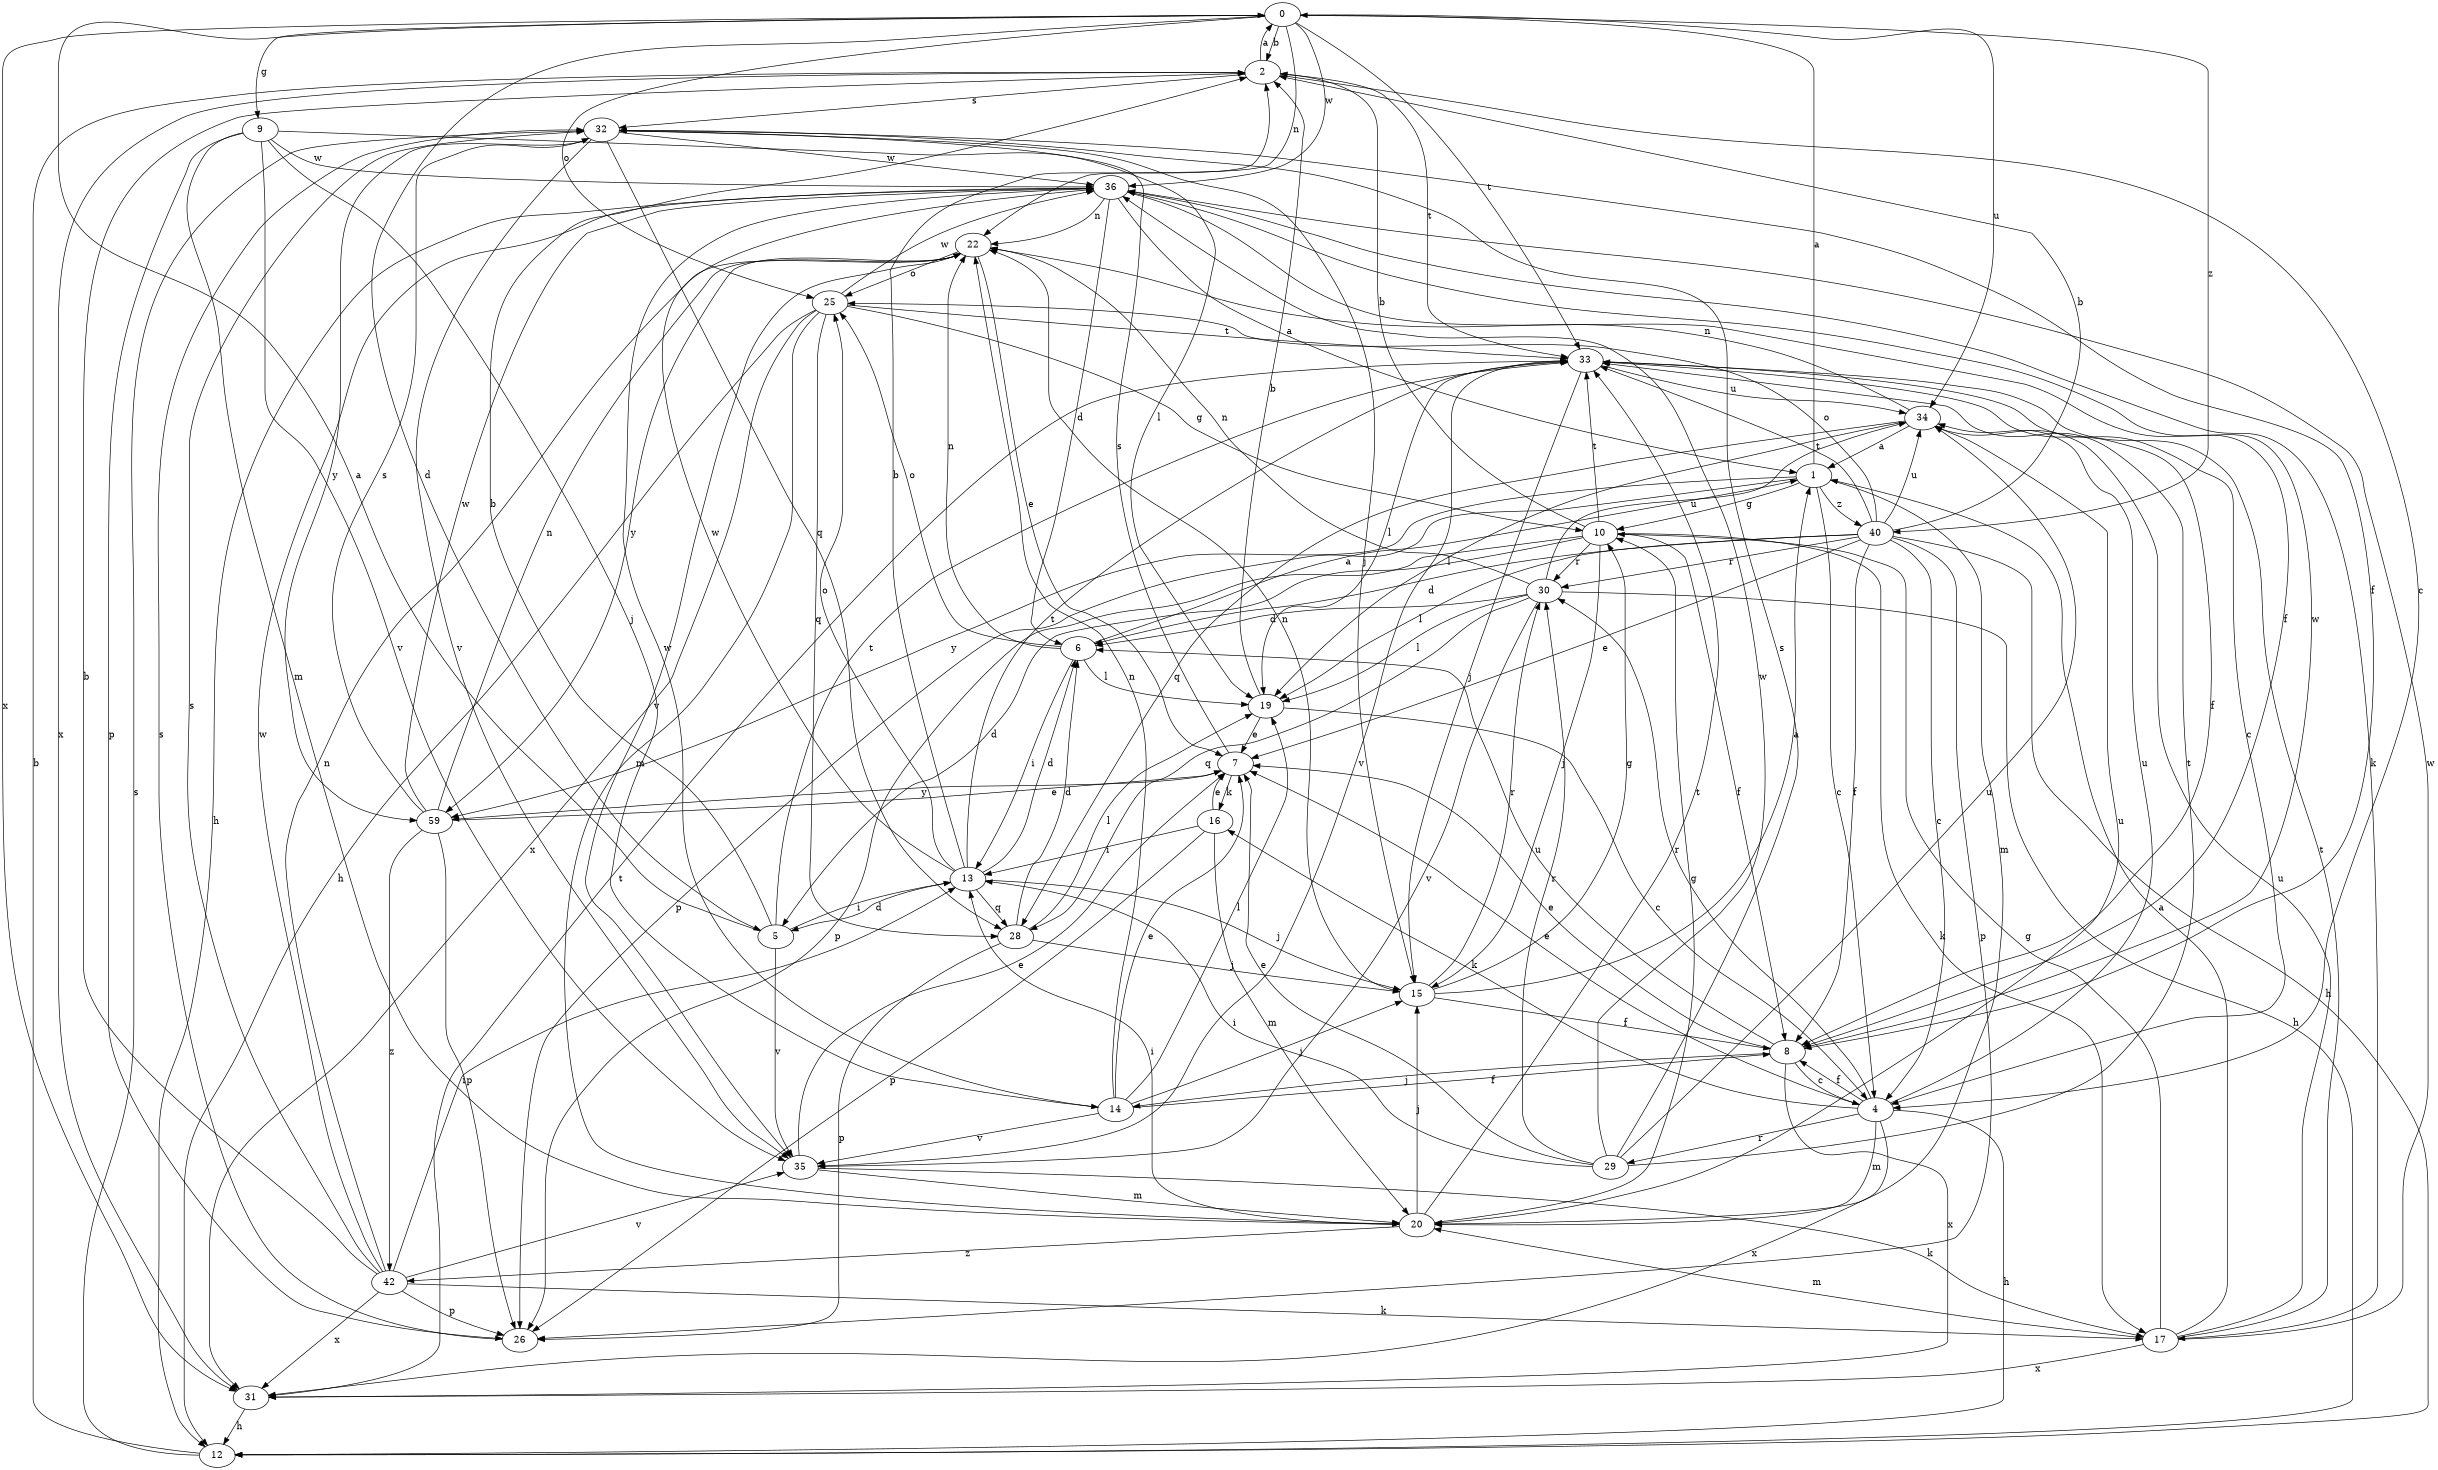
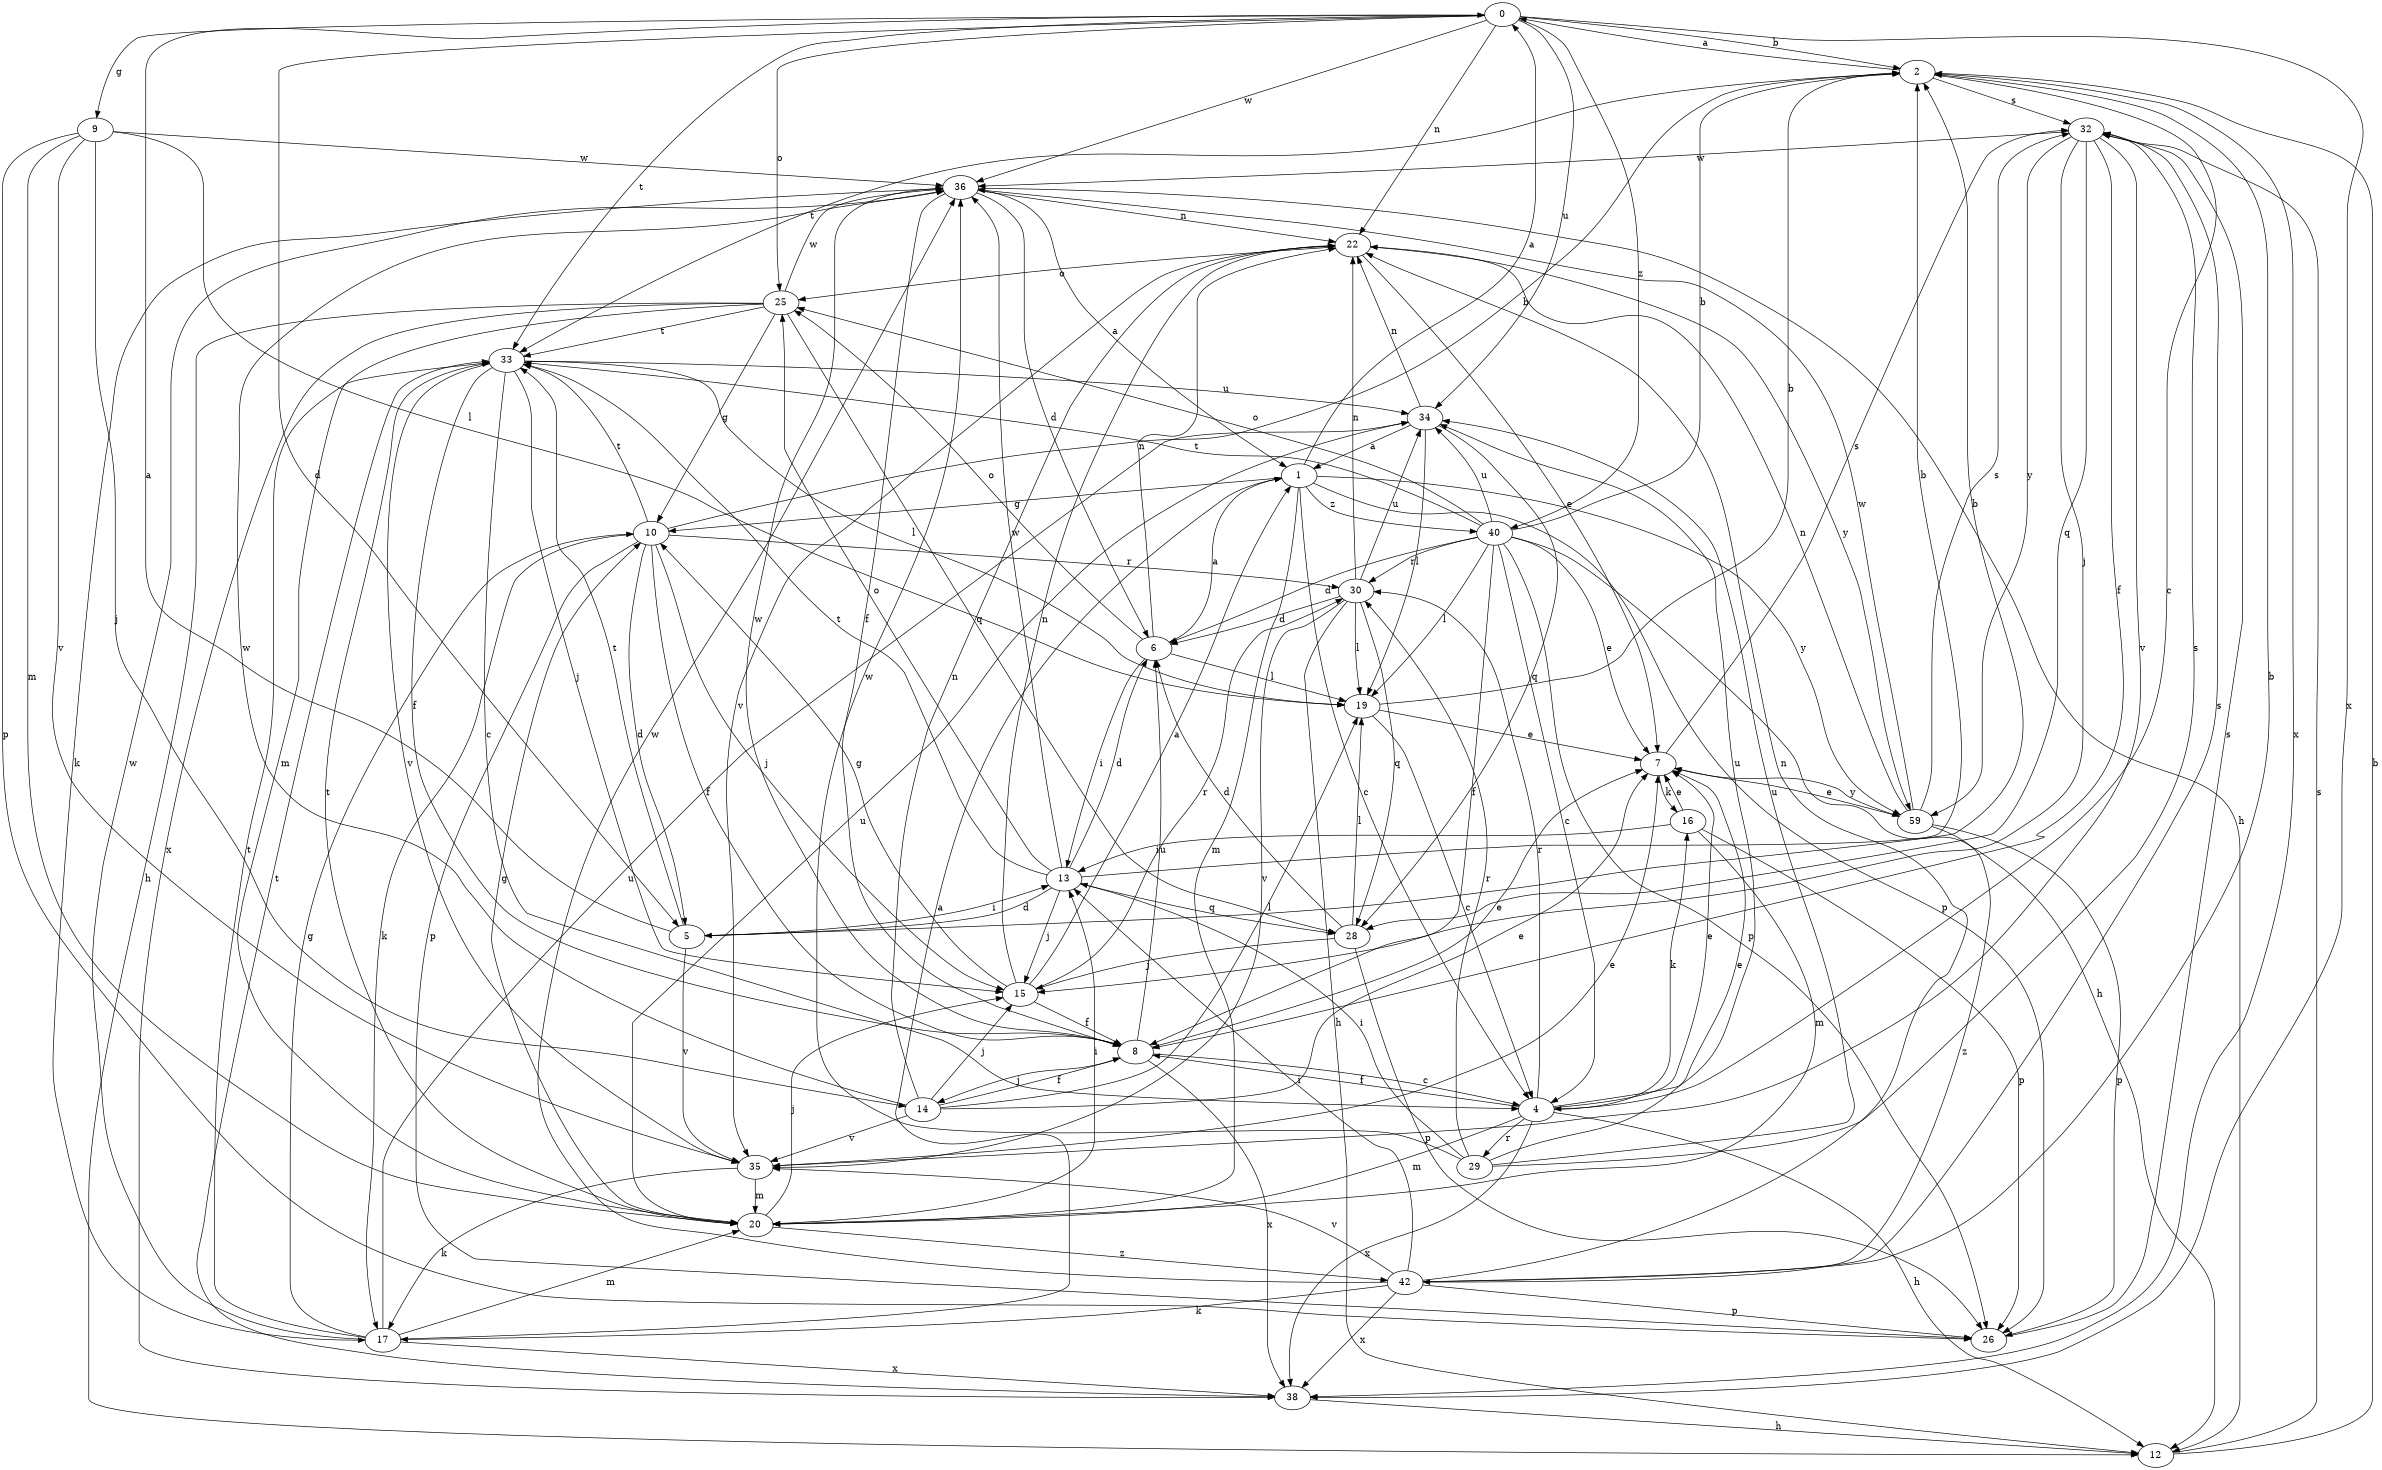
edge "29" -> "33": removed, label "t"
node "31": label "31" -> "38"
